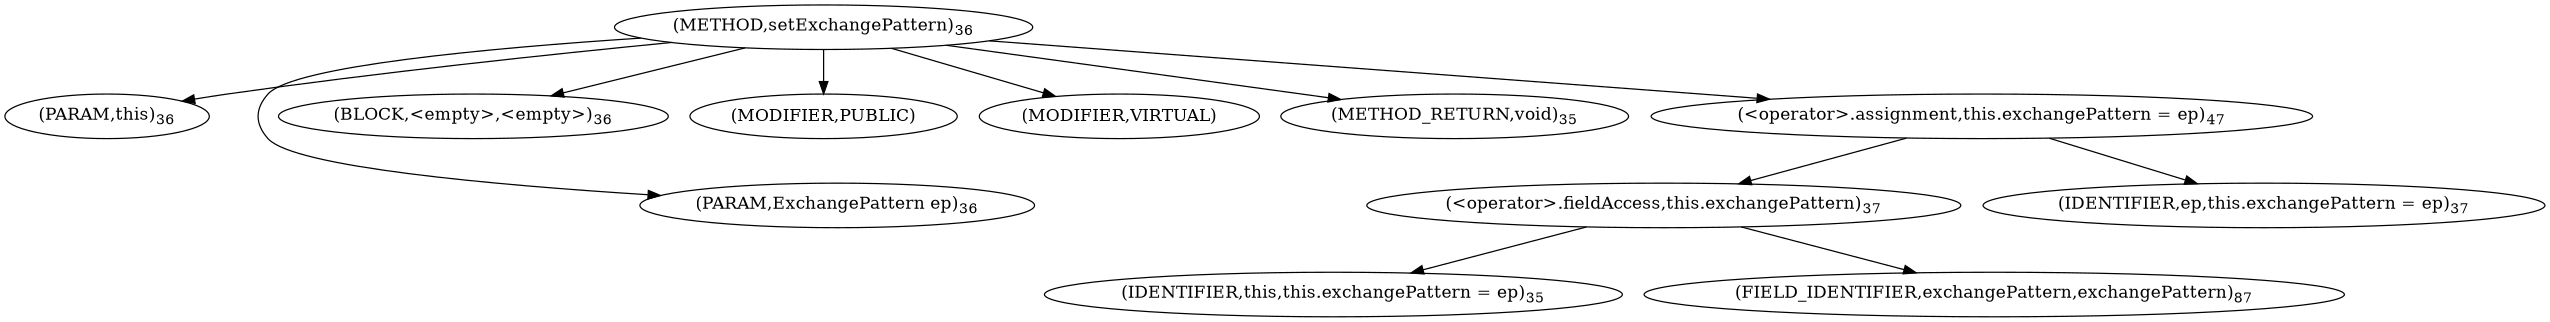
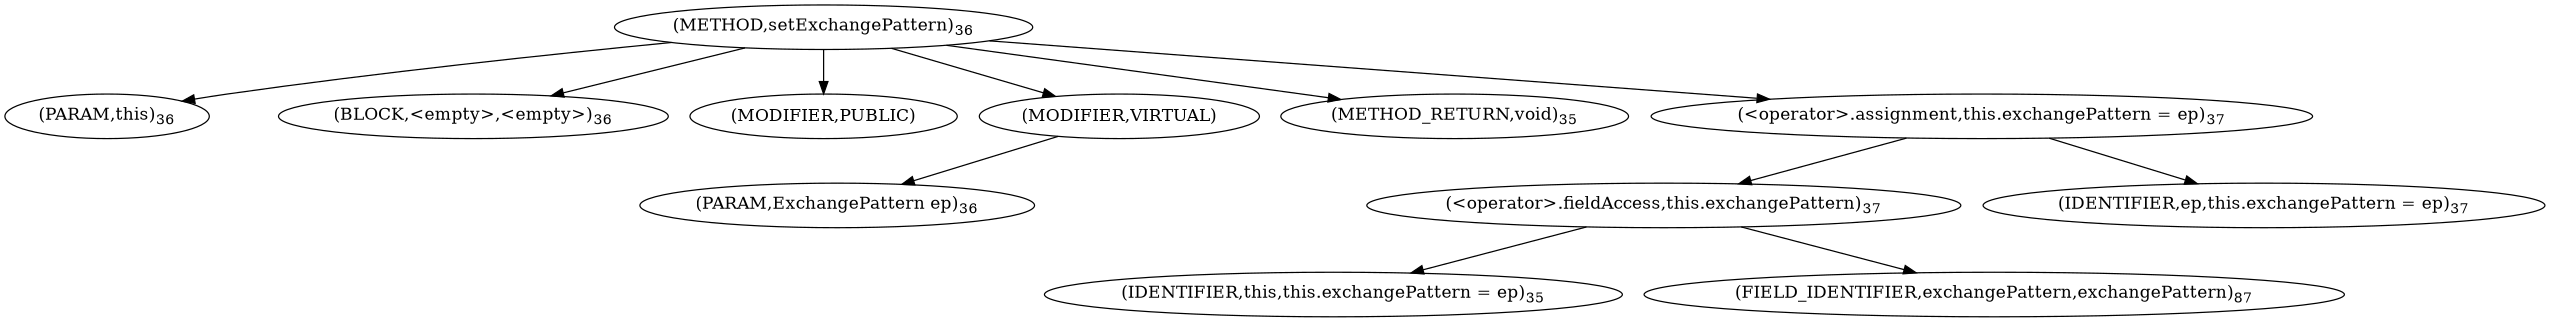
node "(<operator>.assignment,this.exchangePattern = ep)": text "47" -> "37"
edge "(METHOD,setExchangePattern)" -> "(PARAM,ExchangePattern ep)": now "(MODIFIER,VIRTUAL)" -> "(PARAM,ExchangePattern ep)"
